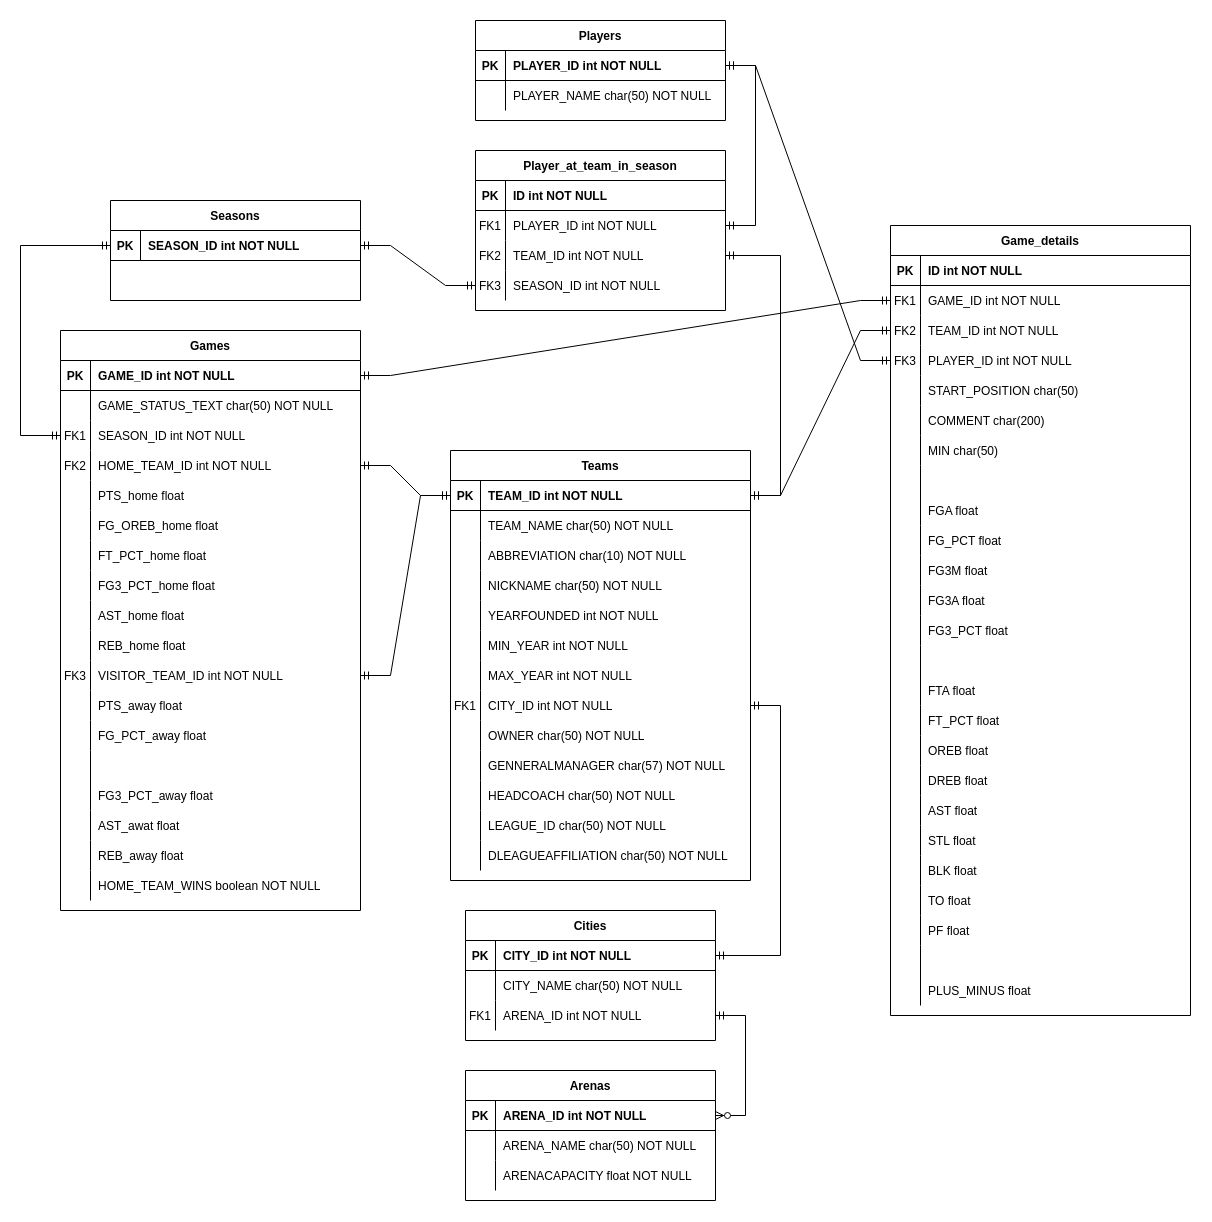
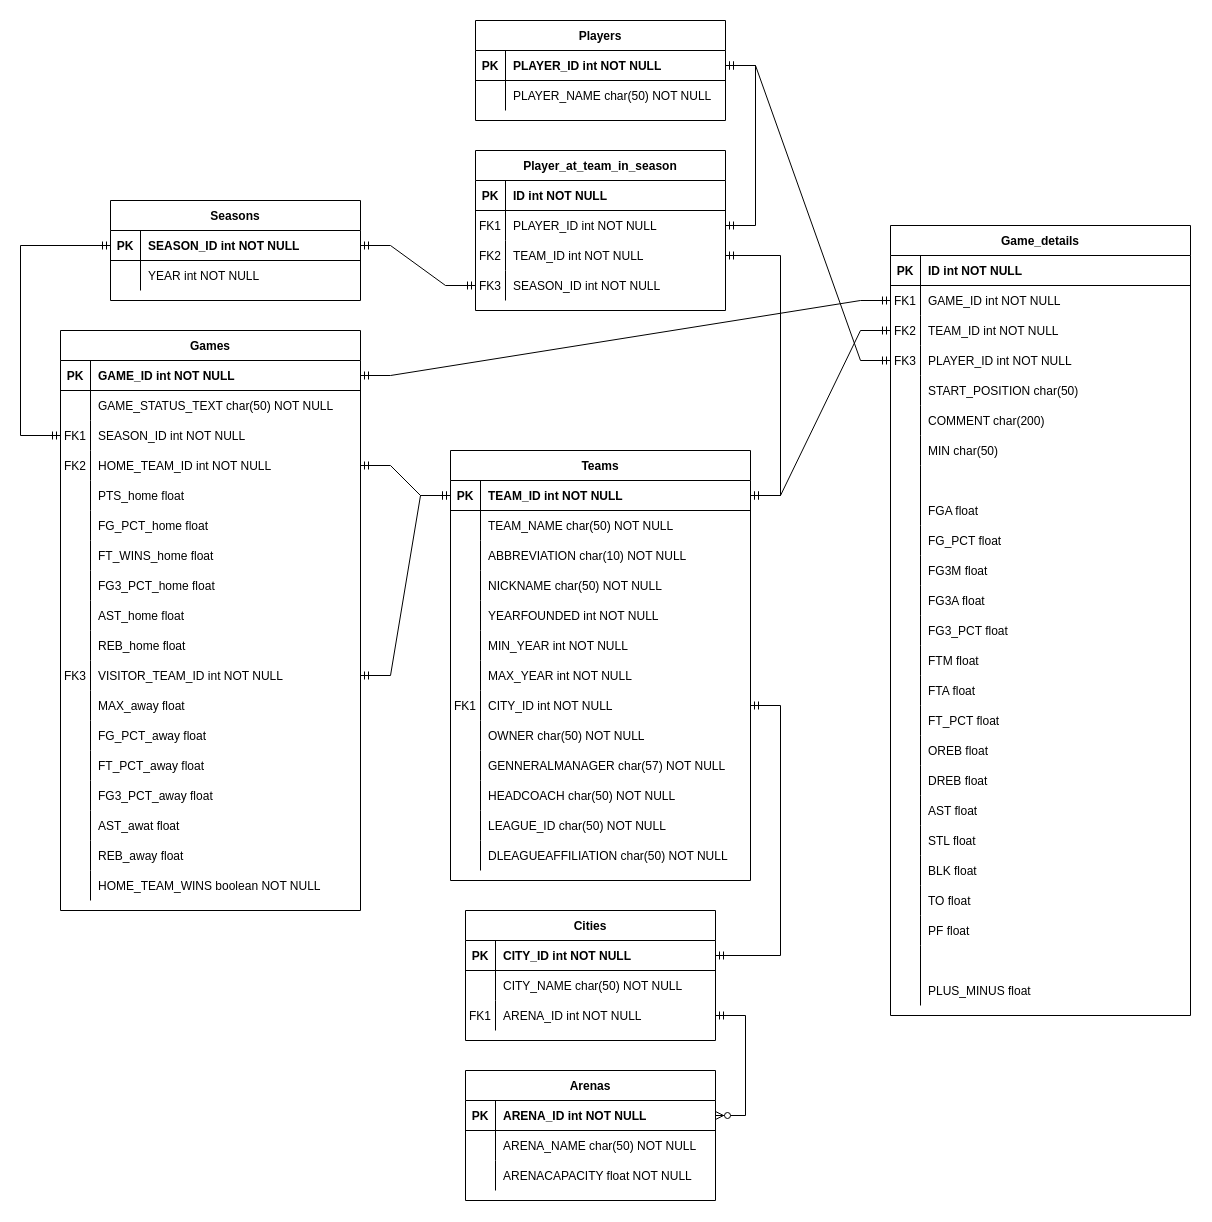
node "YEAR int NOT NULL": added
node "FG_OREB_home float": label "FG_OREB_home float" -> "FG_PCT_home float"
node "FT_PCT_home float": label "FT_PCT_home float" -> "FT_WINS_home float"
node "FTM float": added
node "PTS_away float": label "PTS_away float" -> "MAX_away float"
node "FT_PCT_away float": added
